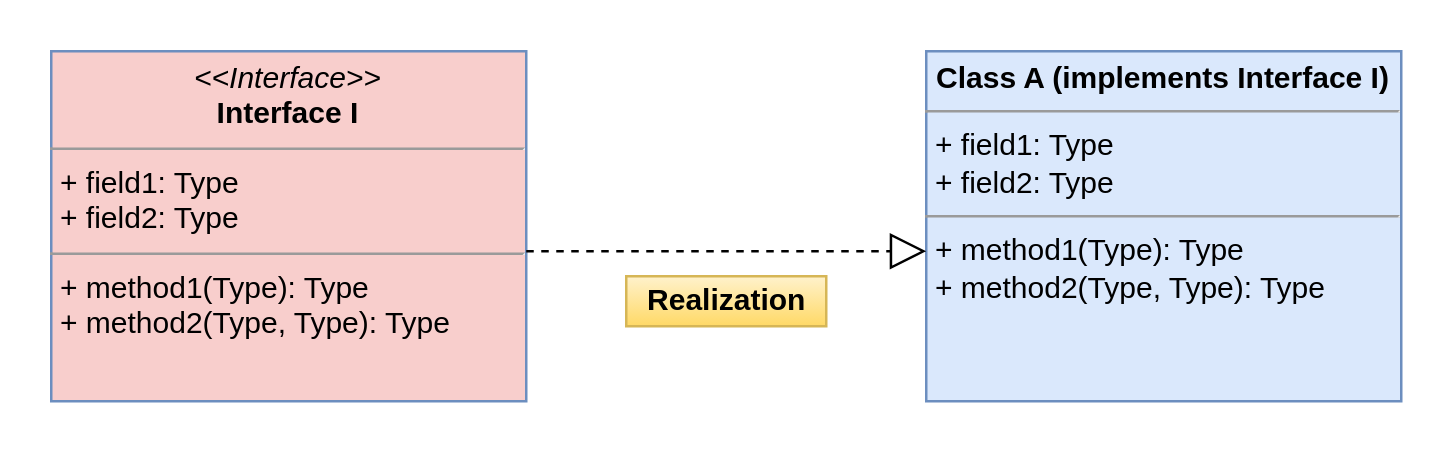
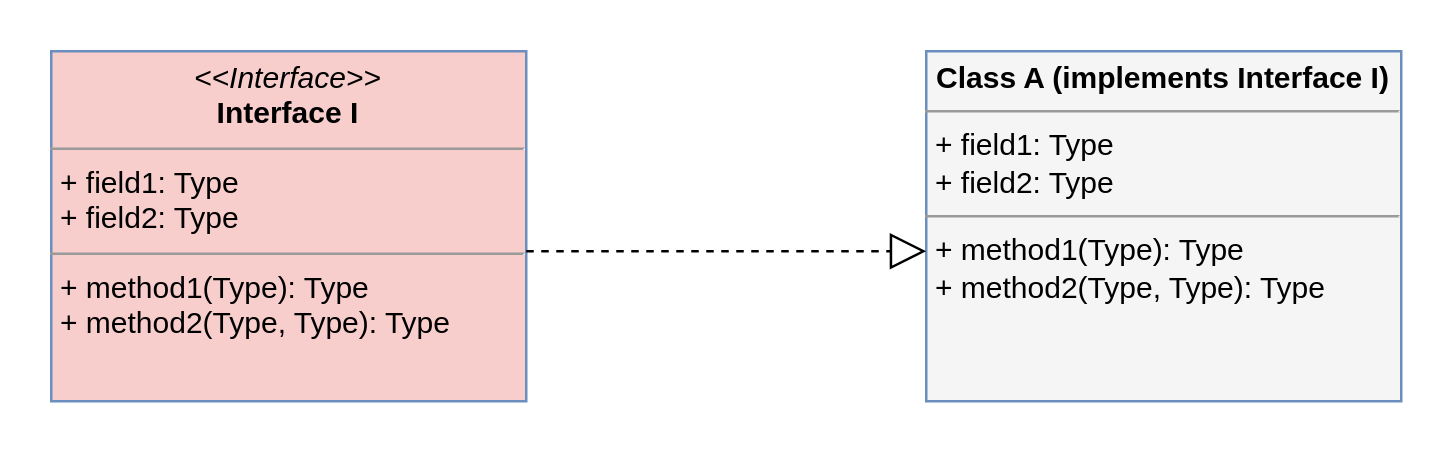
node "Class A (implements Interface I) + field1: Type + field2: Type + method1(Type): Type + method2(Type, Type): Type": fillcolor #dae8fc -> #f5f5f5
node "Realization": removed
